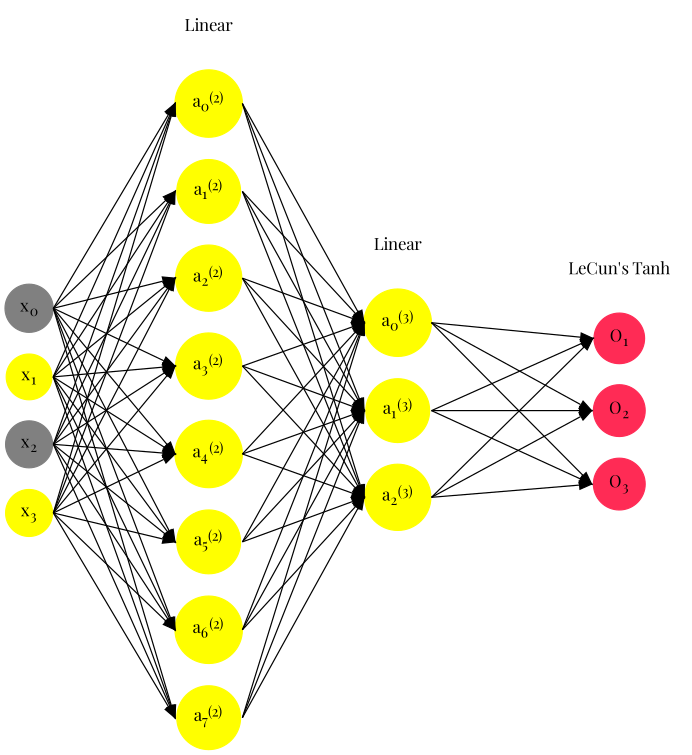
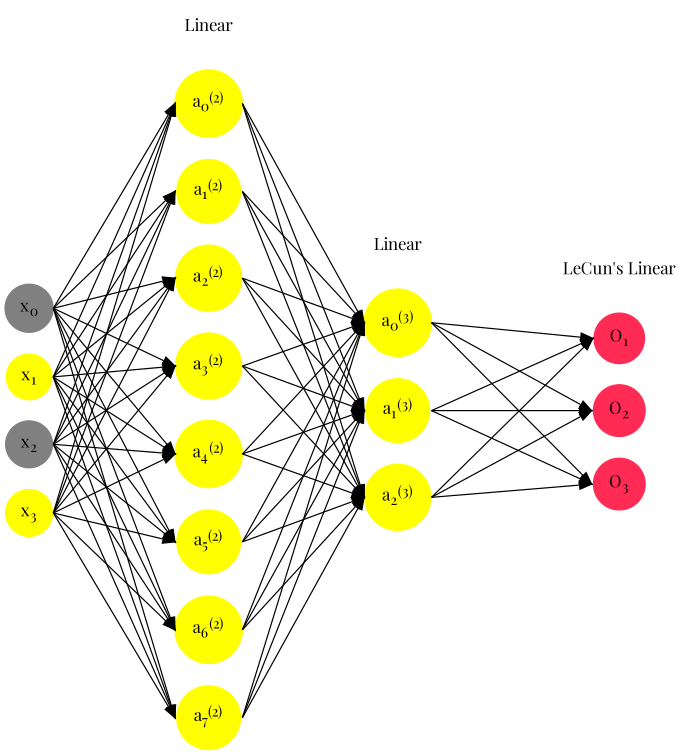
node "LeCun's Tanh": label "LeCun's Tanh" -> "LeCun's Linear"
